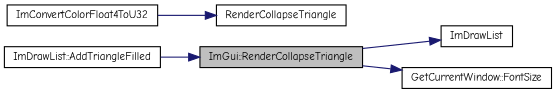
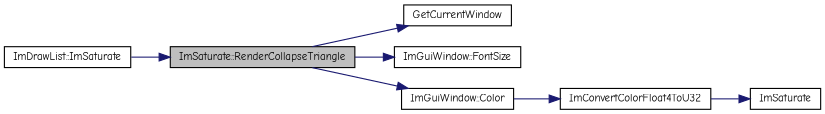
node "RenderCollapseTriangle": label "RenderCollapseTriangle" -> "ImSaturate"
node "ImDrawList": label "ImDrawList" -> "GetCurrentWindow"
node "ImDrawList::AddTriangleFilled": label "ImDrawList::AddTriangleFilled" -> "ImDrawList::ImSaturate"
node "ImGui::RenderCollapseTriangle": label "ImGui::RenderCollapseTriangle" -> "ImSaturate::RenderCollapseTriangle"
node "GetCurrentWindow::FontSize": label "GetCurrentWindow::FontSize" -> "ImGuiWindow::FontSize"
node "ImGuiWindow::Color": added
